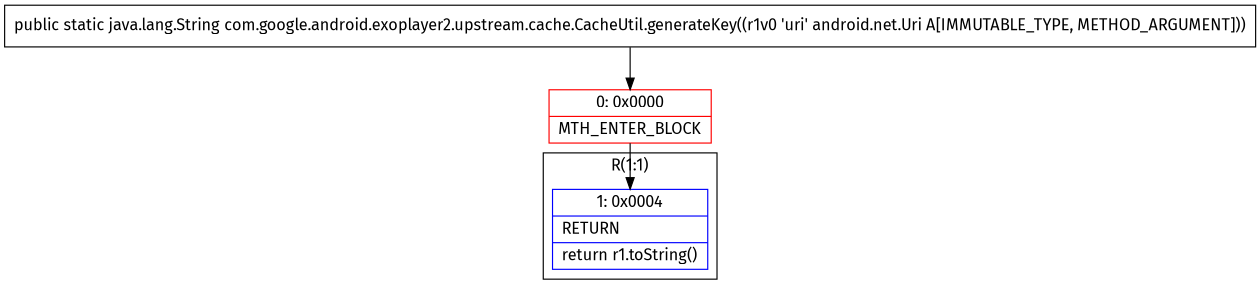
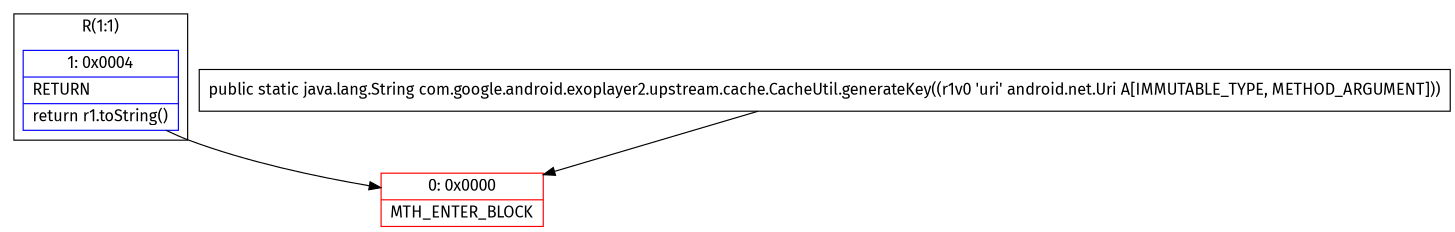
edge "0: 0x0000" -> "1: 0x0004": reversed
